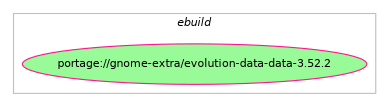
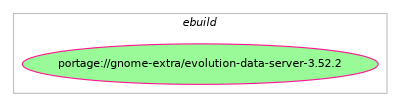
node "portage://gnome-extra/evolution-data-data-3.52.2": label "portage://gnome-extra/evolution-data-data-3.52.2" -> "portage://gnome-extra/evolution-data-server-3.52.2"
